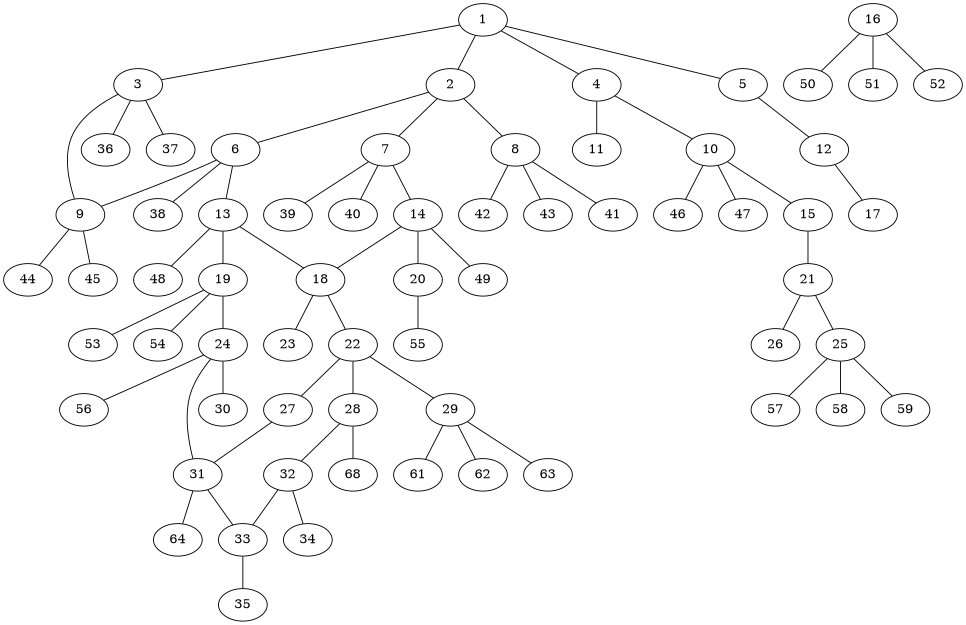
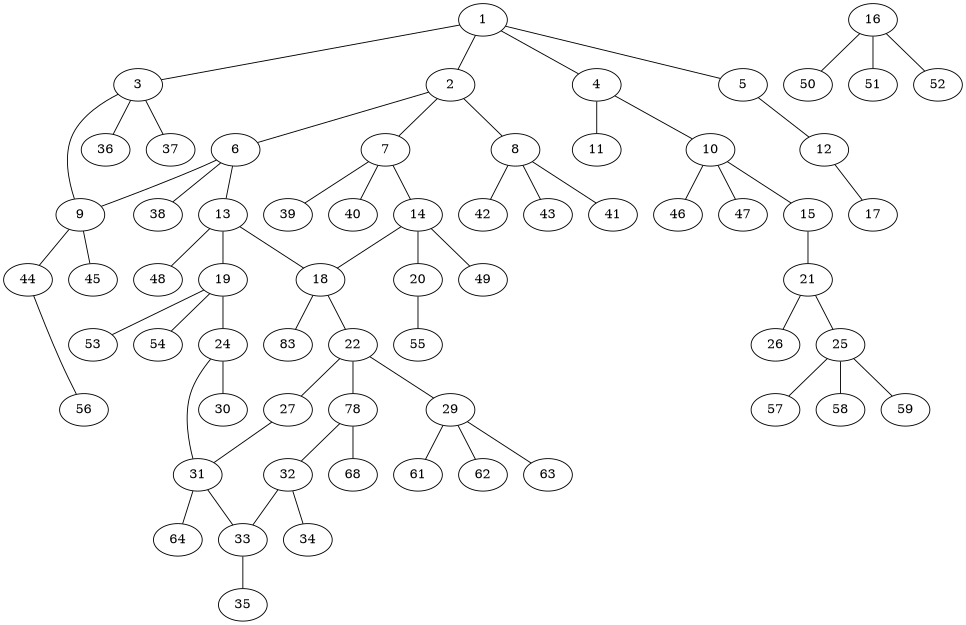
node "23": label "23" -> "83"
edge "24" -- "56": now "44" -- "56"
node "28": label "28" -> "78"
